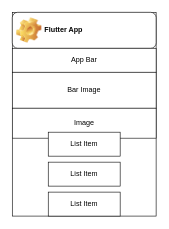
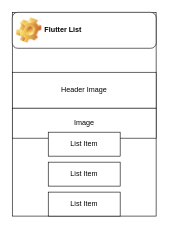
node "Flutter App": label "Flutter App" -> "Flutter List"
node "App Bar": removed
node "Bar Image": label "Bar Image" -> "Header Image"
